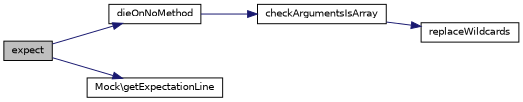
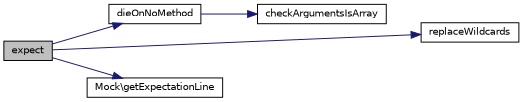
edge "checkArgumentsIsArray" -> "replaceWildcards": now "expect" -> "replaceWildcards"
